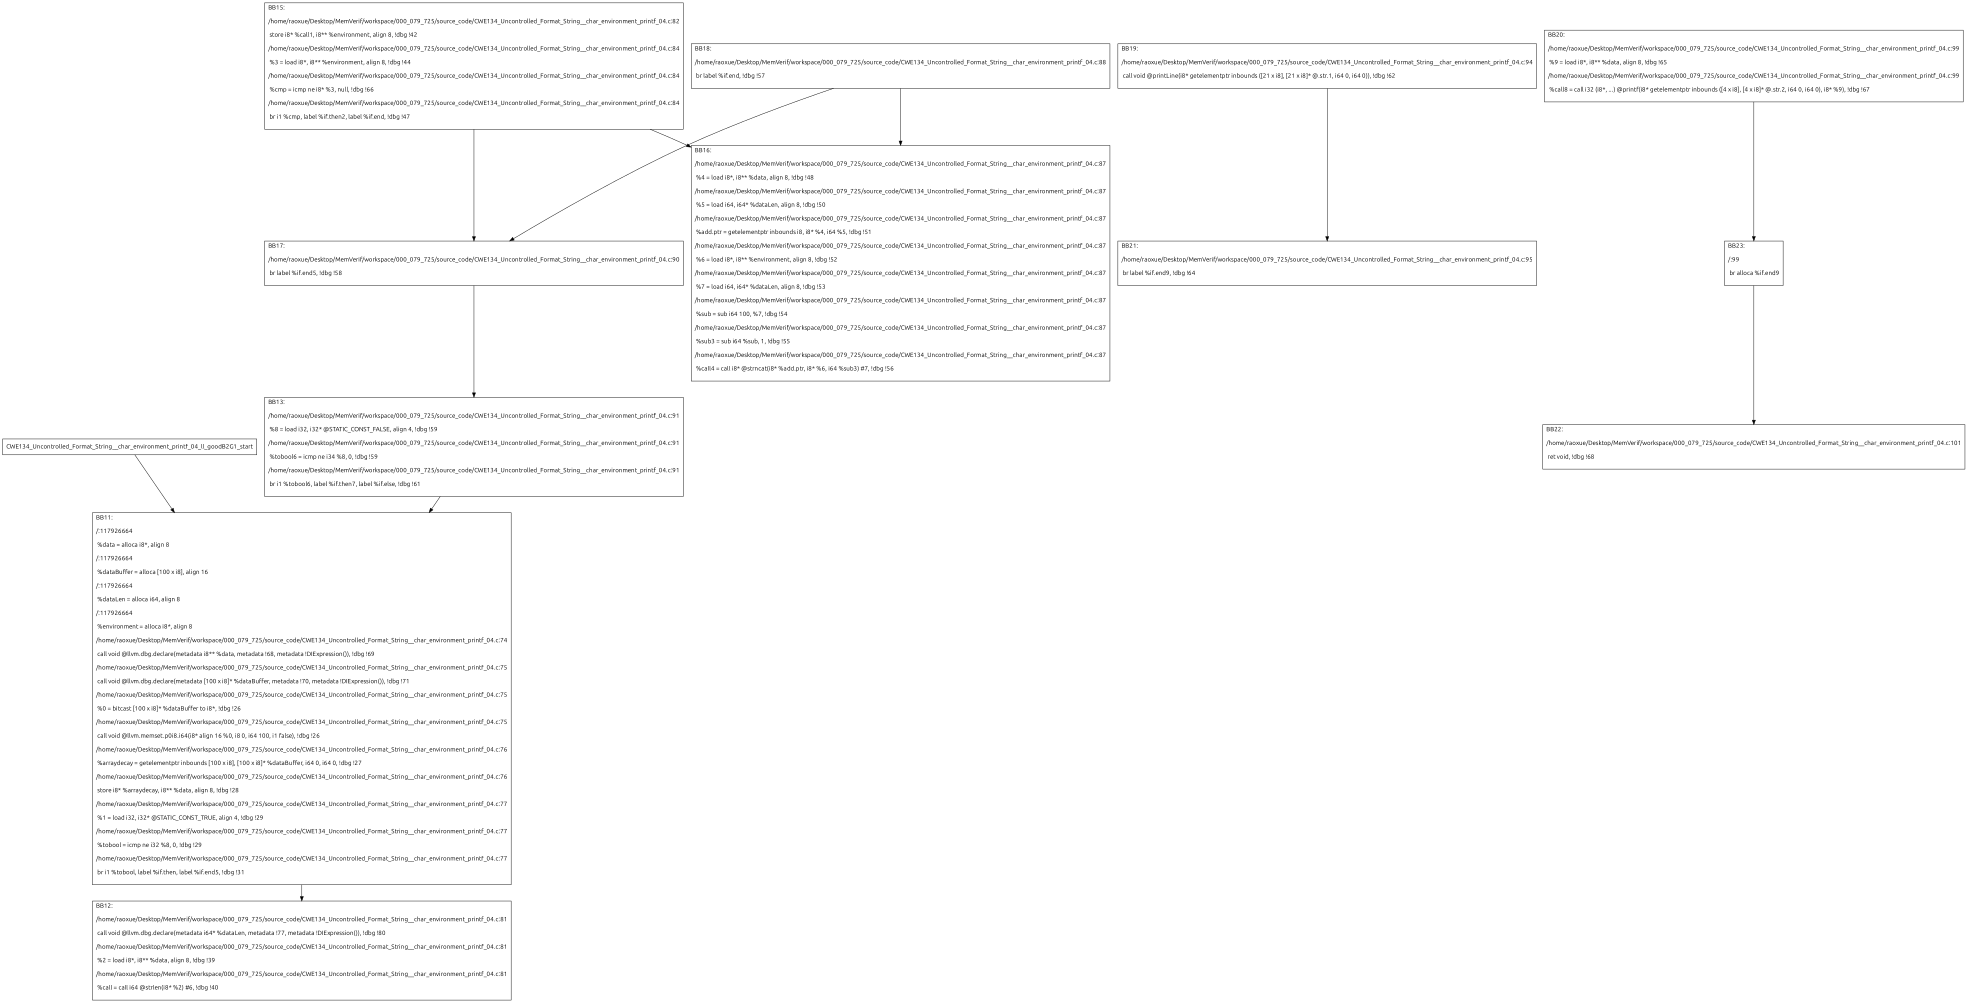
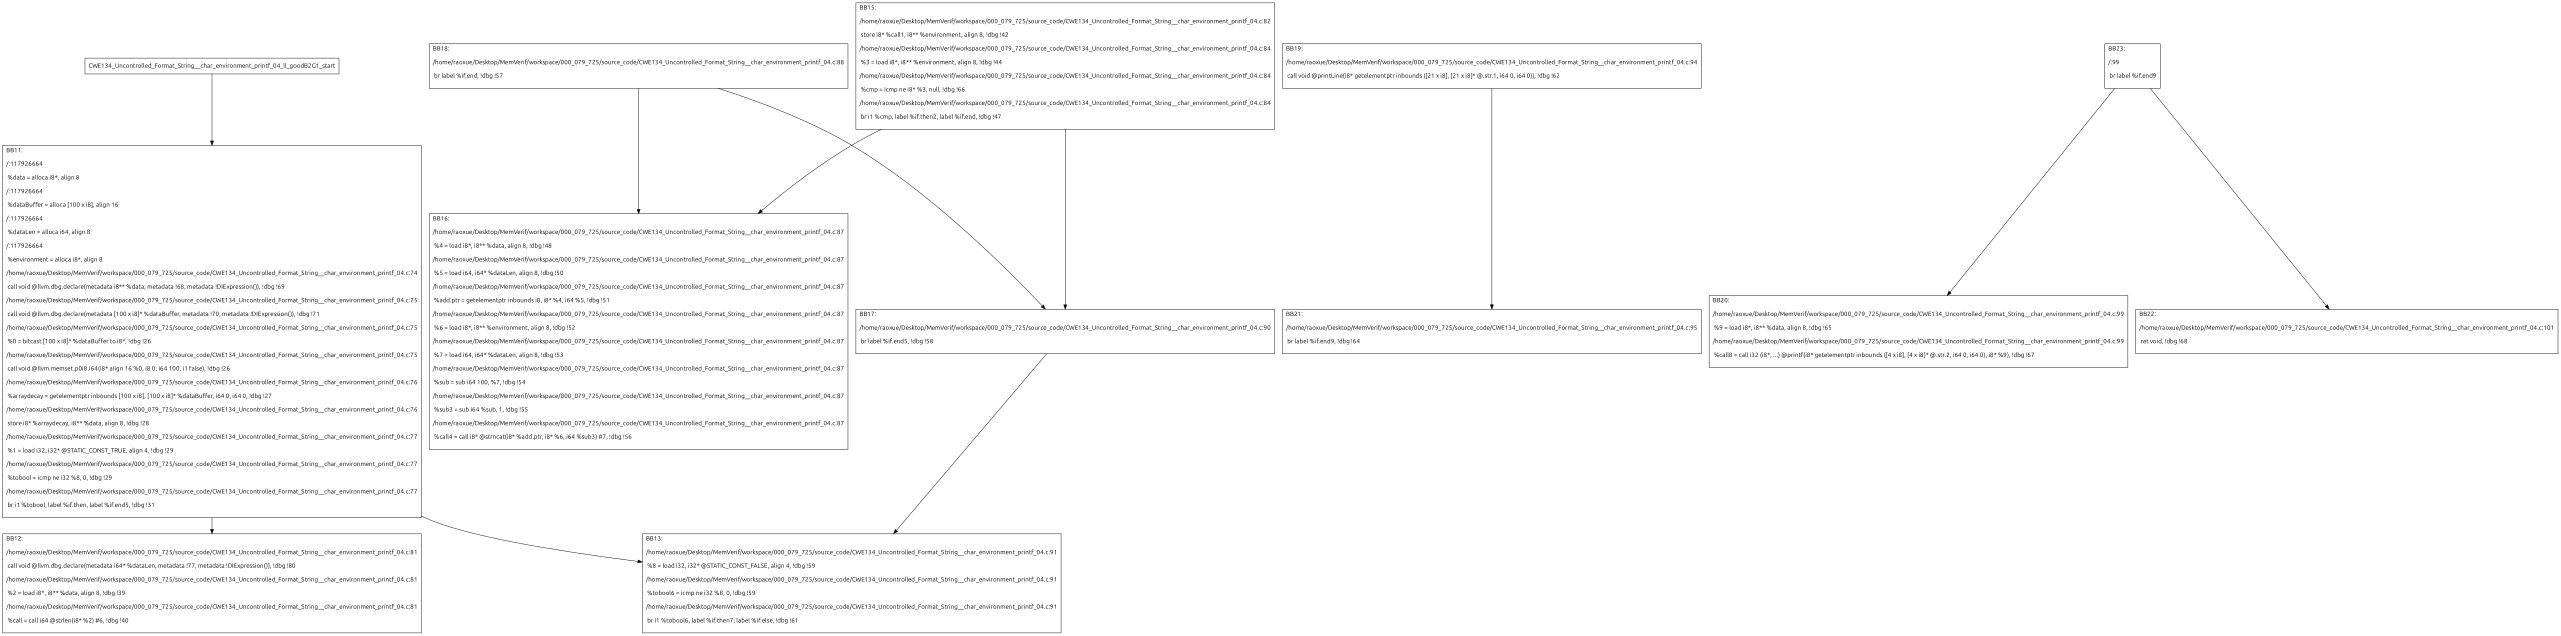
edge "BB20:" -> "BB23:": reversed
node "BB23:": text "br alloca %if.end9" -> "br label %if.end9"
node "BB13:": text "%tobool6 = icmp ne i34 %8, 0, !dbg !59" -> "%tobool6 = icmp ne i32 %8, 0, !dbg !59"
edge "BB13:" -> "BB11:": reversed
